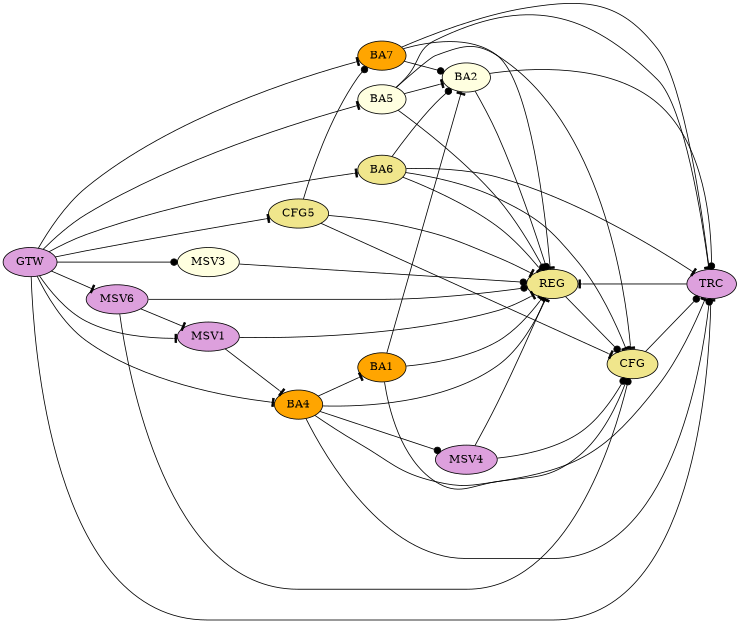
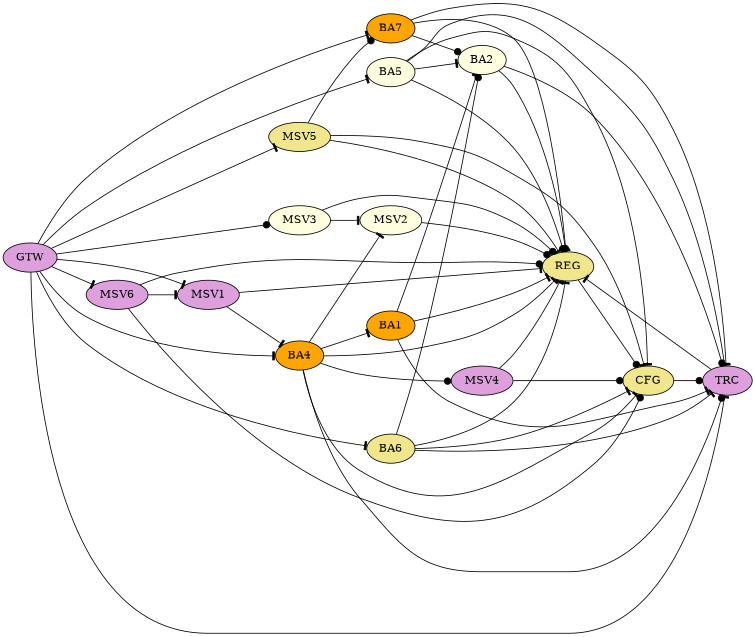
node "CFG5": label "CFG5" -> "MSV5"
node "MSV2": added
